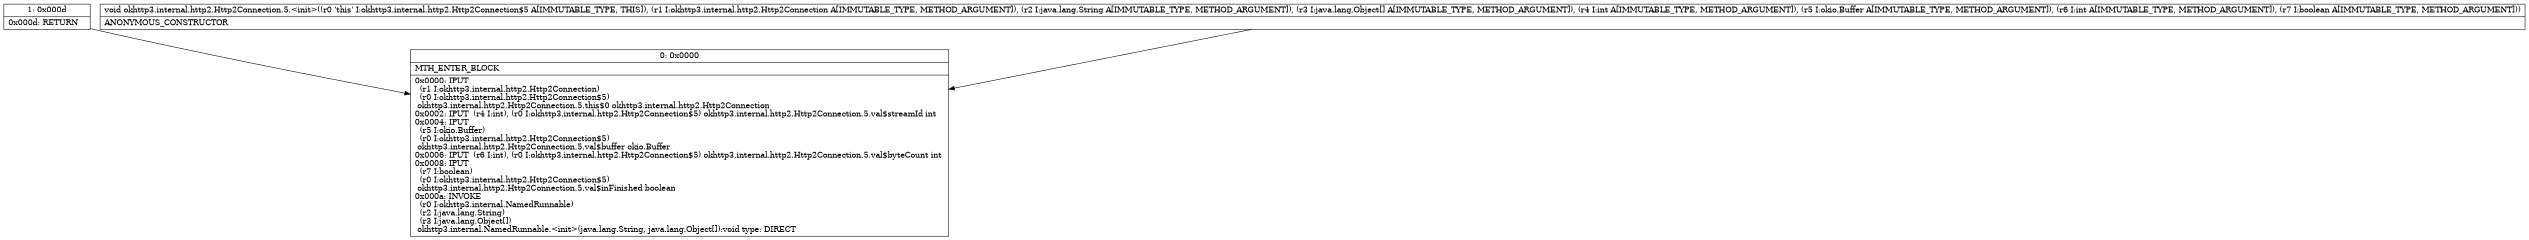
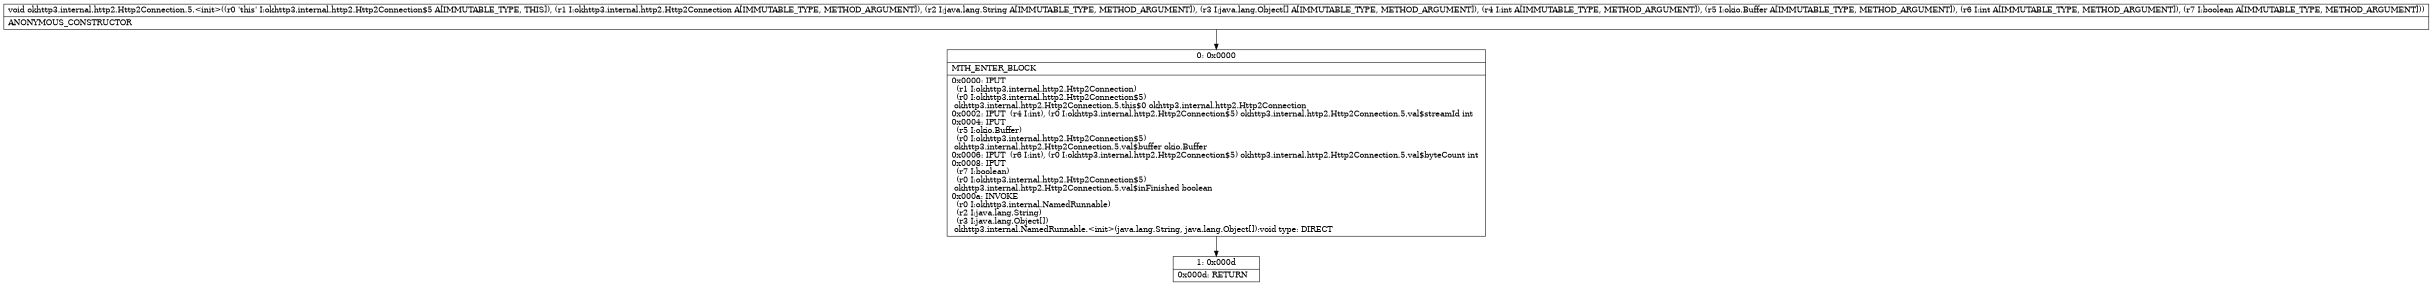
edge "1: 0x000d" -> "0: 0x0000": reversed
